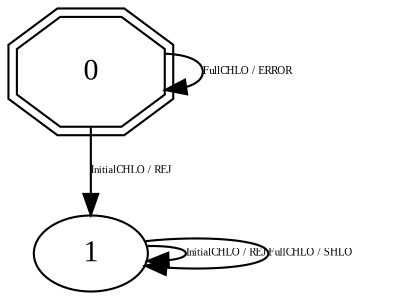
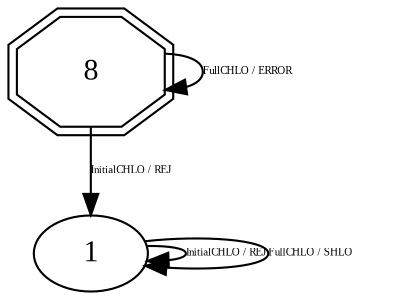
node "0": label "0" -> "8"
